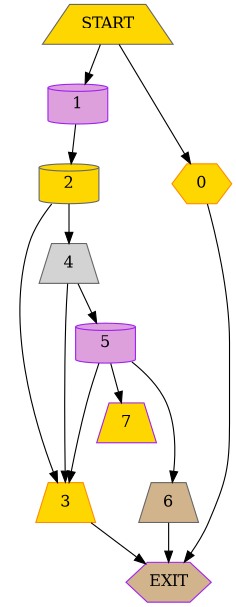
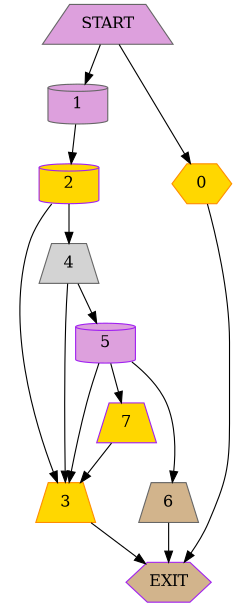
node "START": fillcolor gold -> plum
node "1": color purple -> gray40
node "2": color gray40 -> purple
edge "7" -> "3": added
